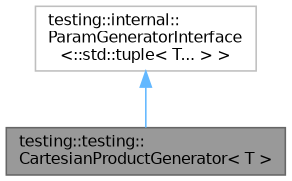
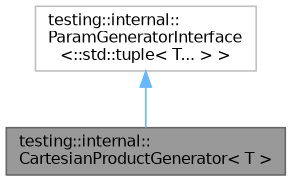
node "testing::testing:: CartesianProductGenerator< T >": label "testing::testing:: CartesianProductGenerator< T >" -> "testing::internal:: CartesianProductGenerator< T >"
